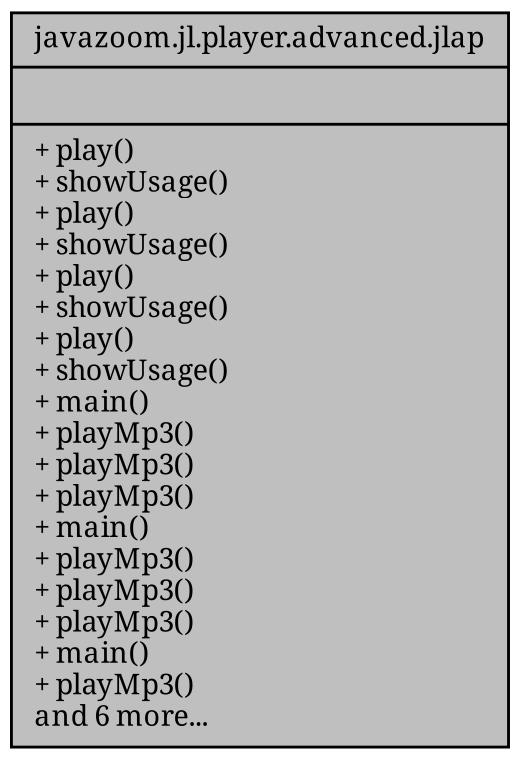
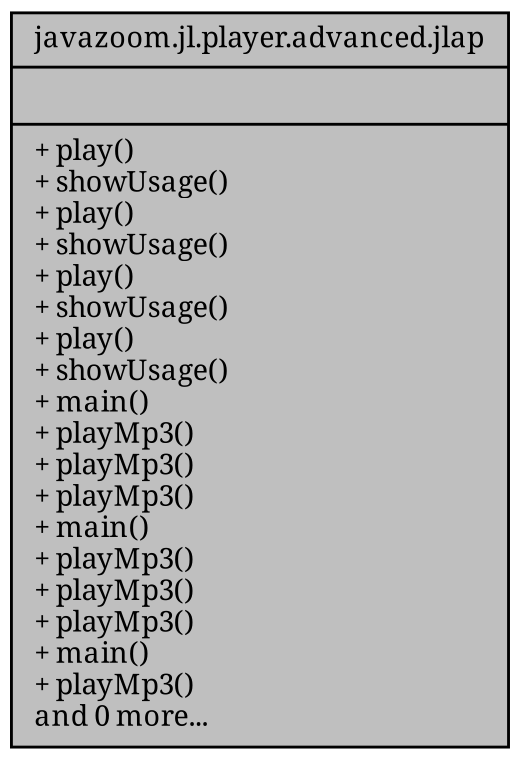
node "javazoom.jl.player.advanced.jlap": text "and 6 more..." -> "and 0 more..."
